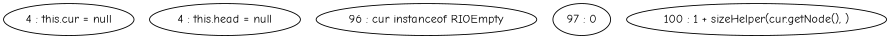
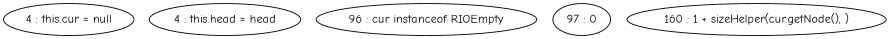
node "4 : this.head = null": label "4 : this.head = null" -> "4 : this.head = head"
node "100 : 1 + sizeHelper(cur.getNode(), )": label "100 : 1 + sizeHelper(cur.getNode(), )" -> "160 : 1 + sizeHelper(cur.getNode(), )"
